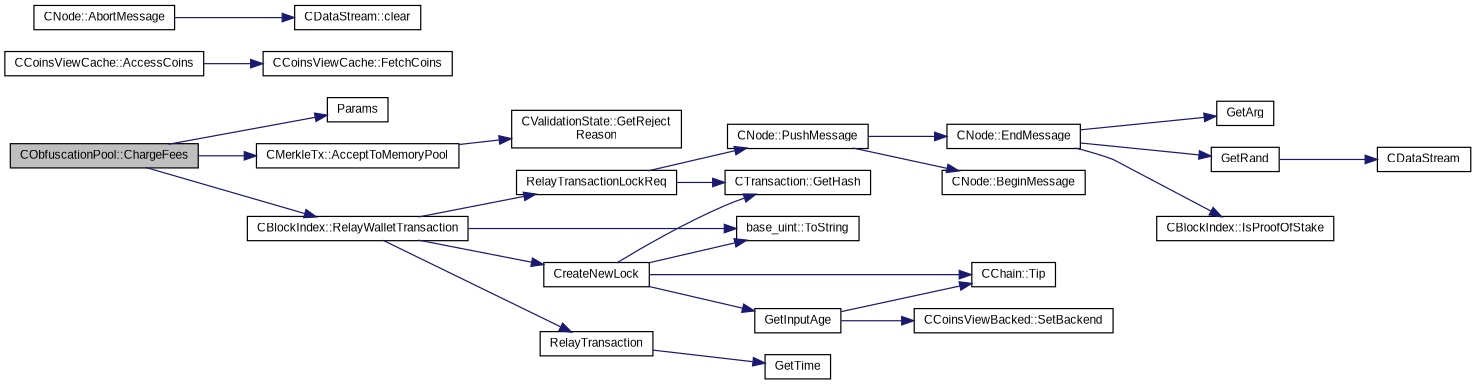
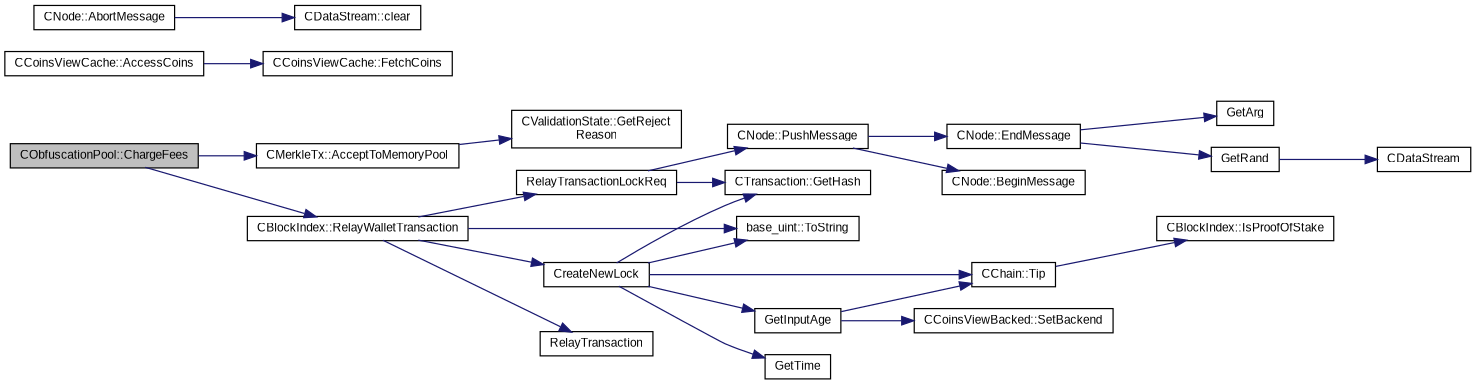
node "Params": removed
edge "CNode::EndMessage" -> "CBlockIndex::IsProofOfStake": now "CChain::Tip" -> "CBlockIndex::IsProofOfStake"
edge "RelayTransaction" -> "GetTime": now "CreateNewLock" -> "GetTime"
